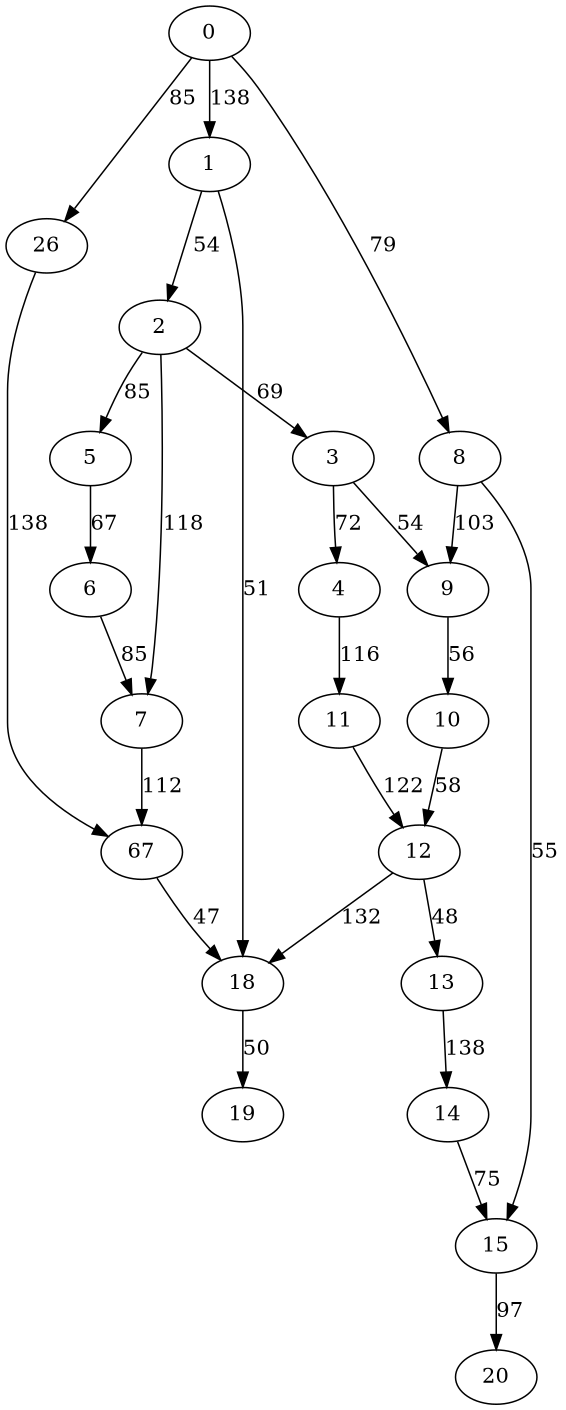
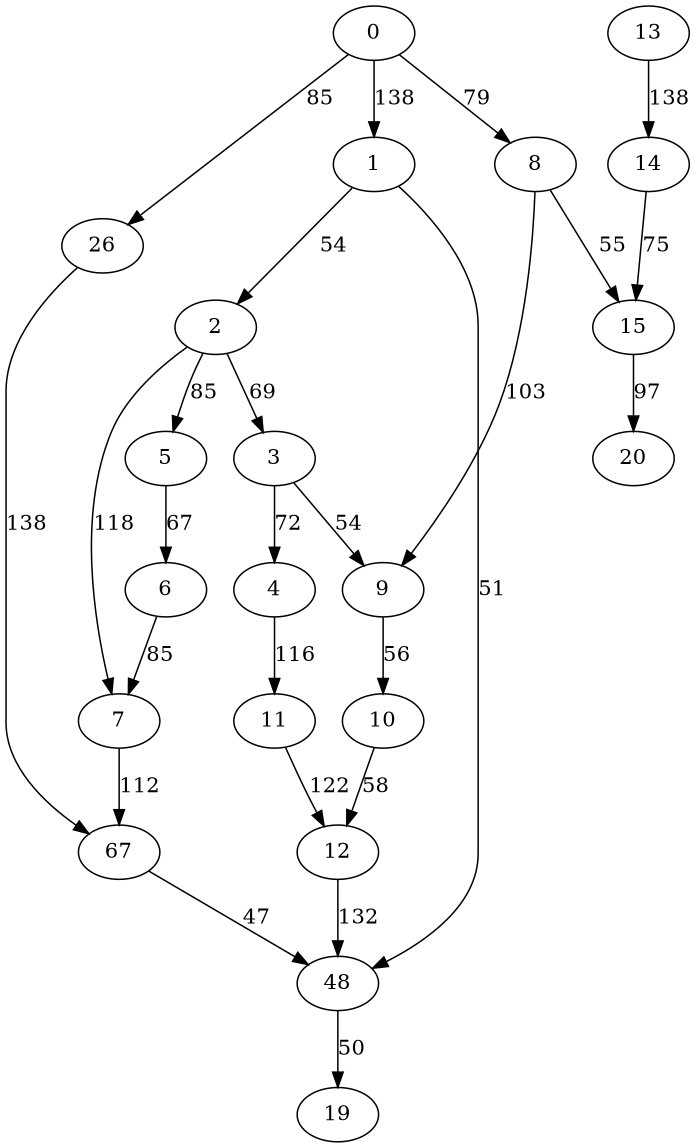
edge "12" -> "13": removed, label "48"
node "18": label "18" -> "48"
